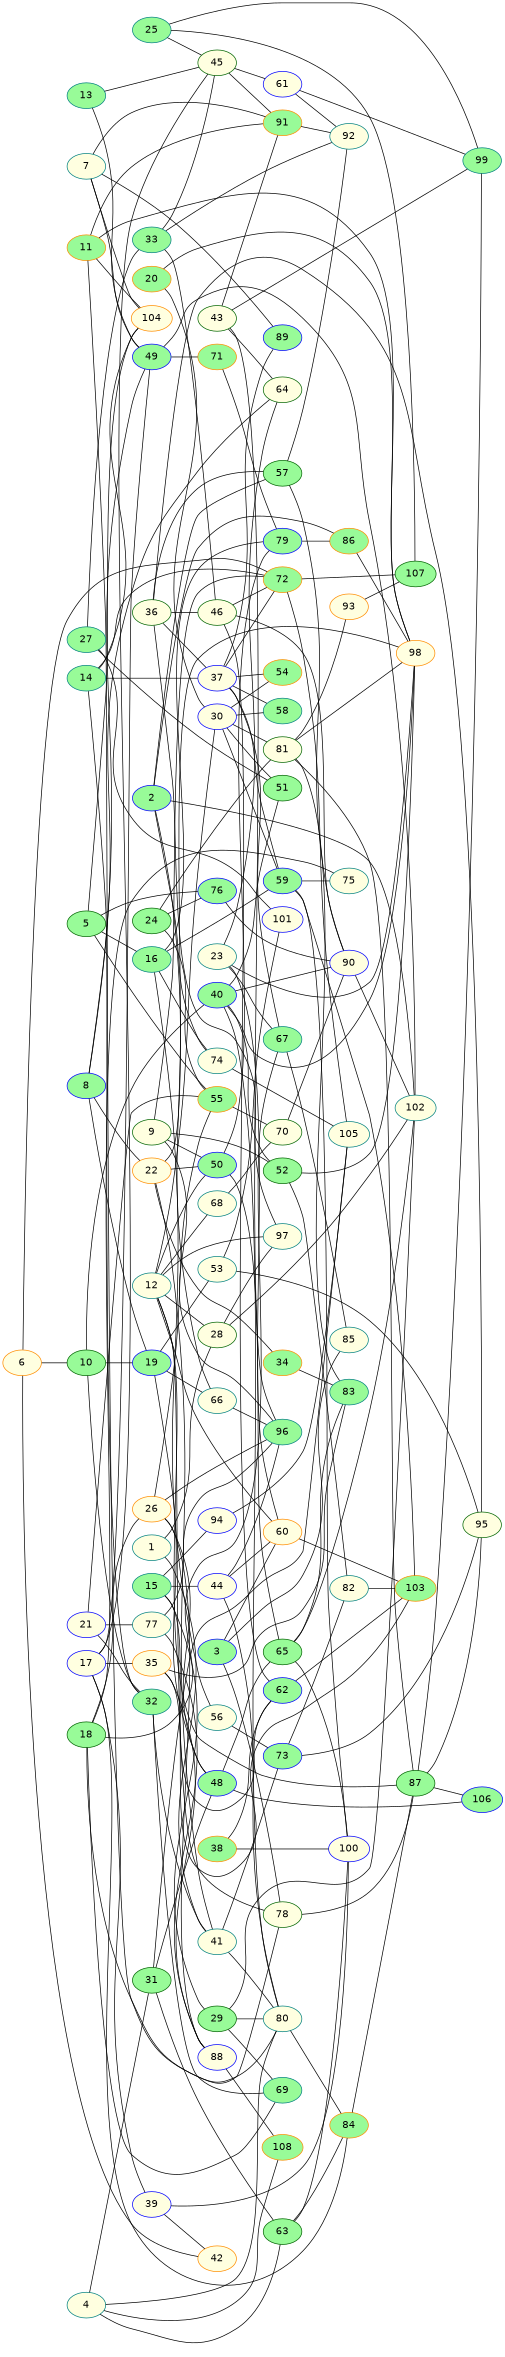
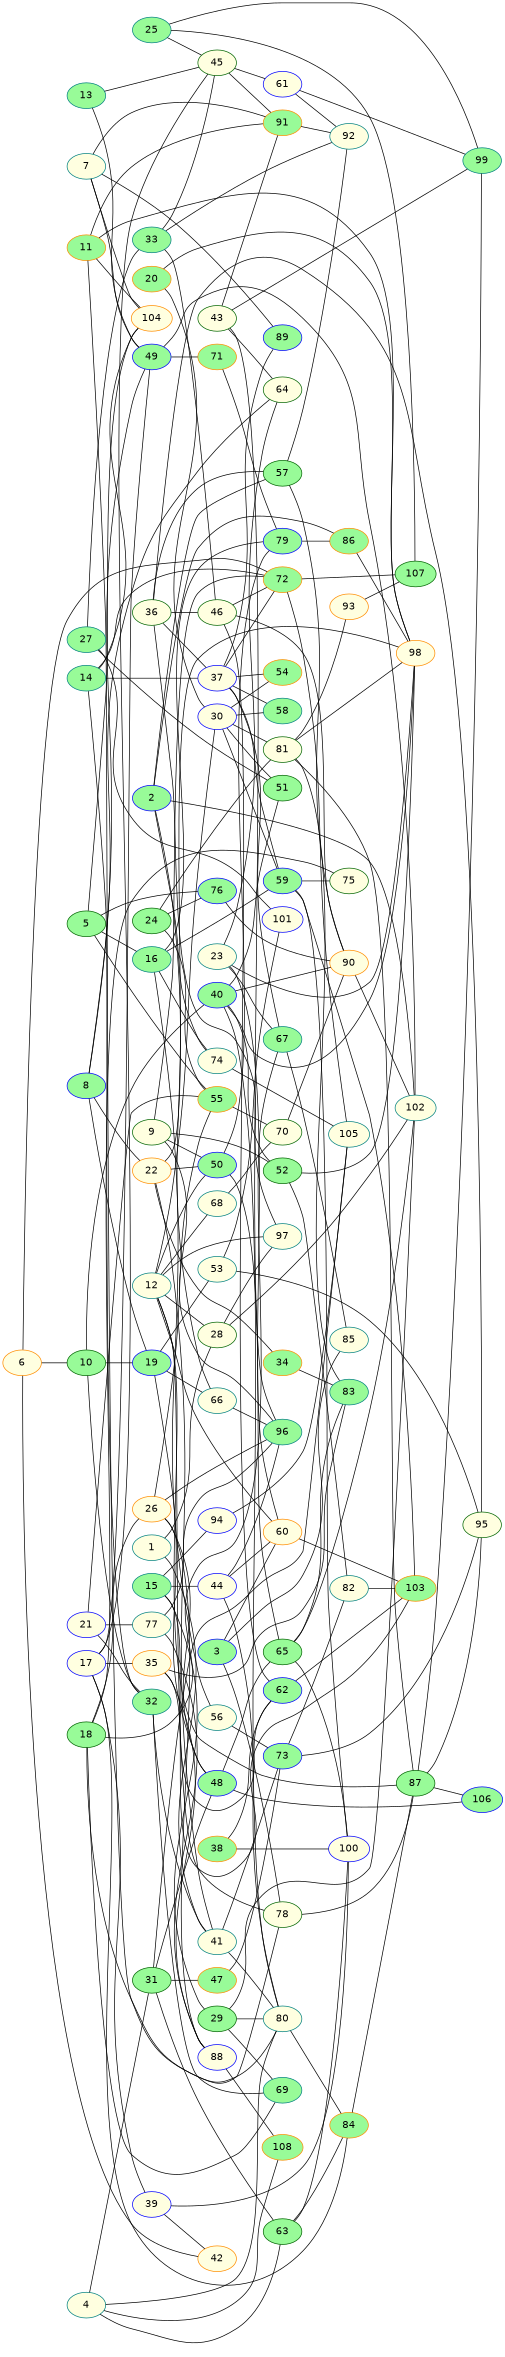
node "75": color teal -> darkgreen
node "90": color blue -> darkorange
node "47": added
